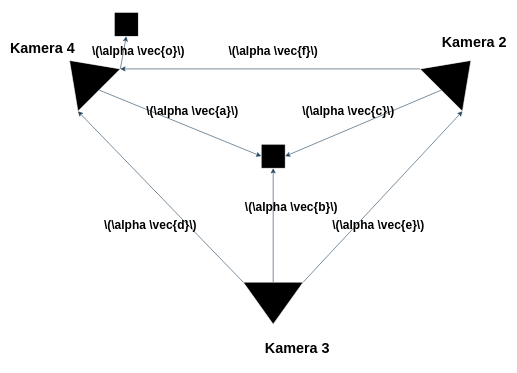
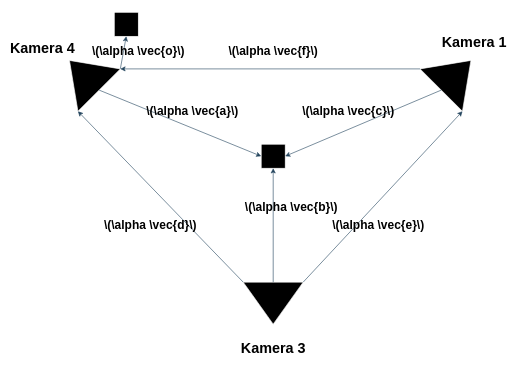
node "Kamera 2": label "Kamera 2" -> "Kamera 1"
node "Kamera 3": moved (297, 348) -> (273, 348)
